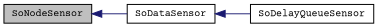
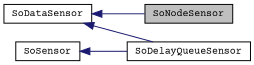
edge "SoDataSensor" -> "SoNodeSensor": reversed
node "SoSensor": added
